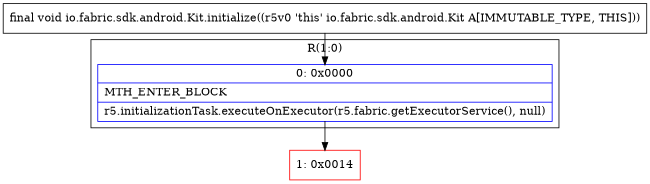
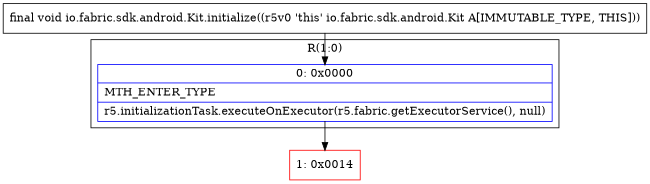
node "0: 0x0000": text "MTH_ENTER_BLOCK" -> "MTH_ENTER_TYPE"
